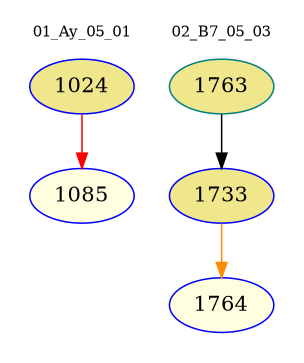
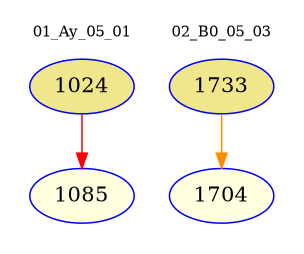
cluster "02_B7_05_03": label "02_B7_05_03" -> "02_B0_05_03"
node "1763": removed
node "1764": label "1764" -> "1704"
